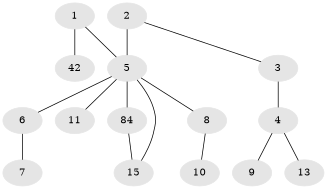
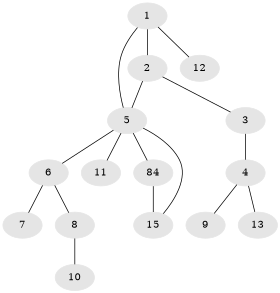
edge "1" -- "2": added
node "42": label "42" -> "12"
edge "5" -- "8": now "6" -- "8"
